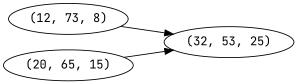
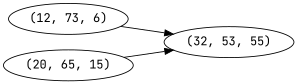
node "(12, 73, 8)": label "(12, 73, 8)" -> "(12, 73, 6)"
node "(32, 53, 25)": label "(32, 53, 25)" -> "(32, 53, 55)"
